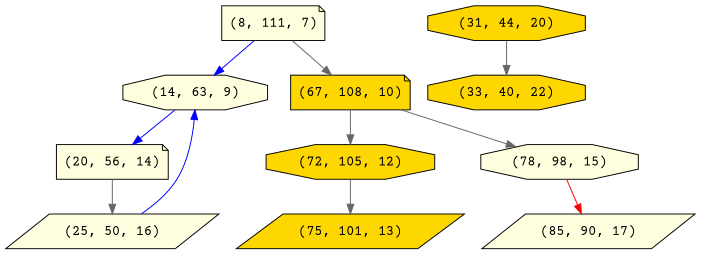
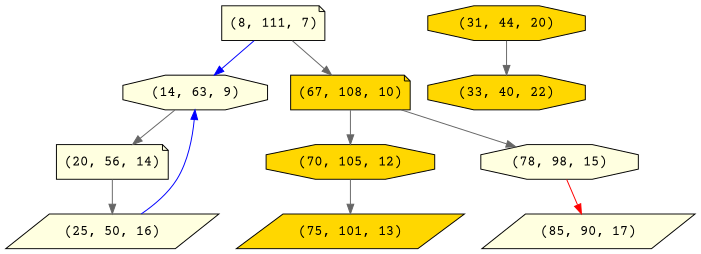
edge "(14, 63, 9)" -> "(20, 56, 14)": color blue -> gray40
node "(72, 105, 12)": label "(72, 105, 12)" -> "(70, 105, 12)"
